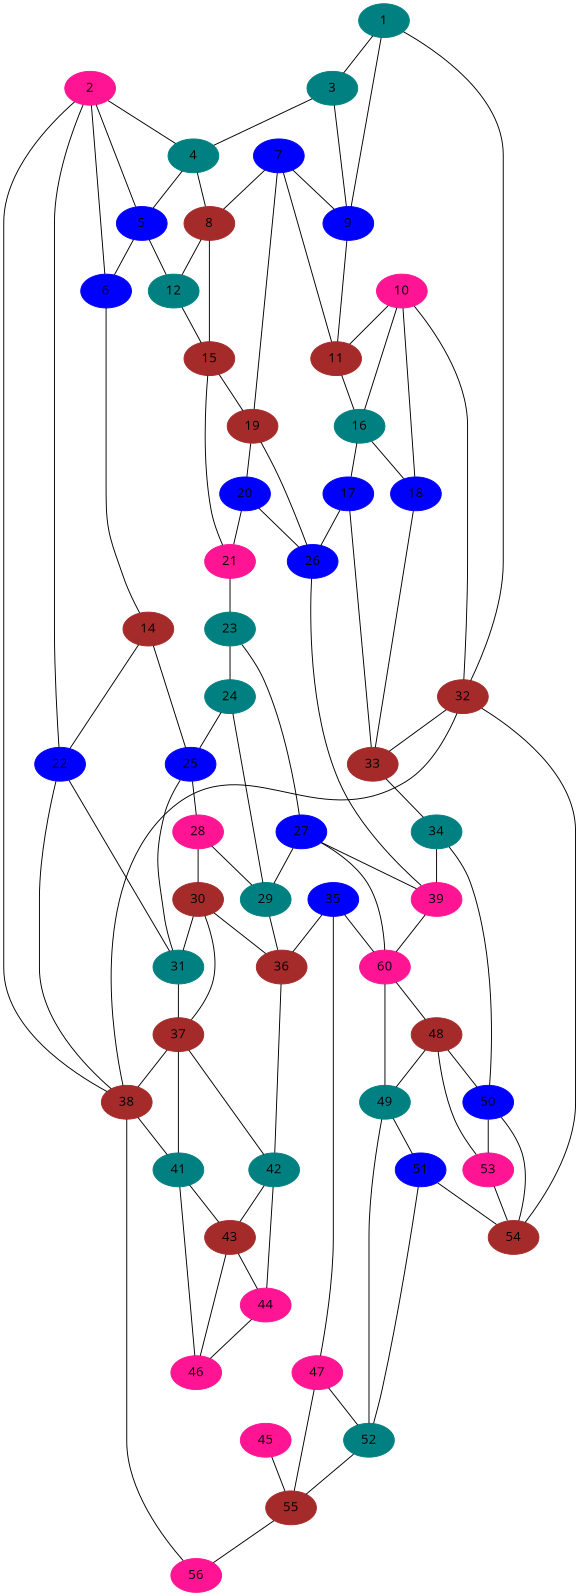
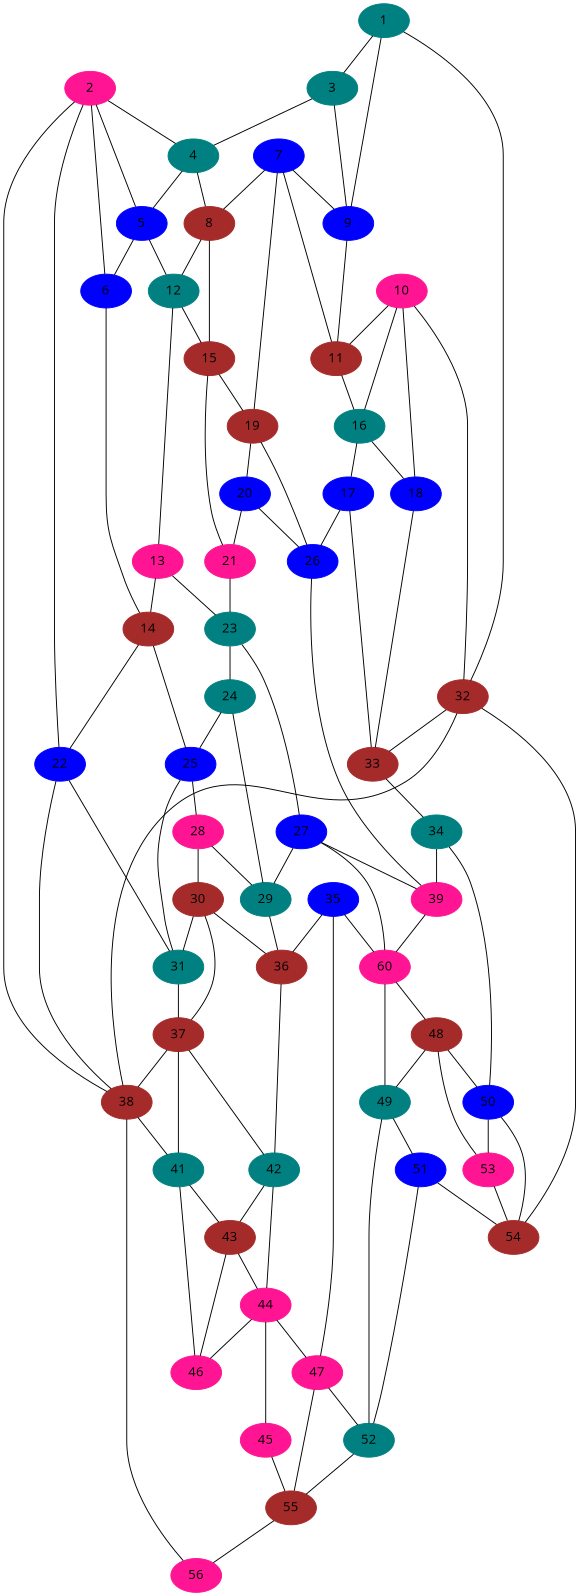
node "13": added
edge "44" -- "47": added
edge "44" -- "45": added
